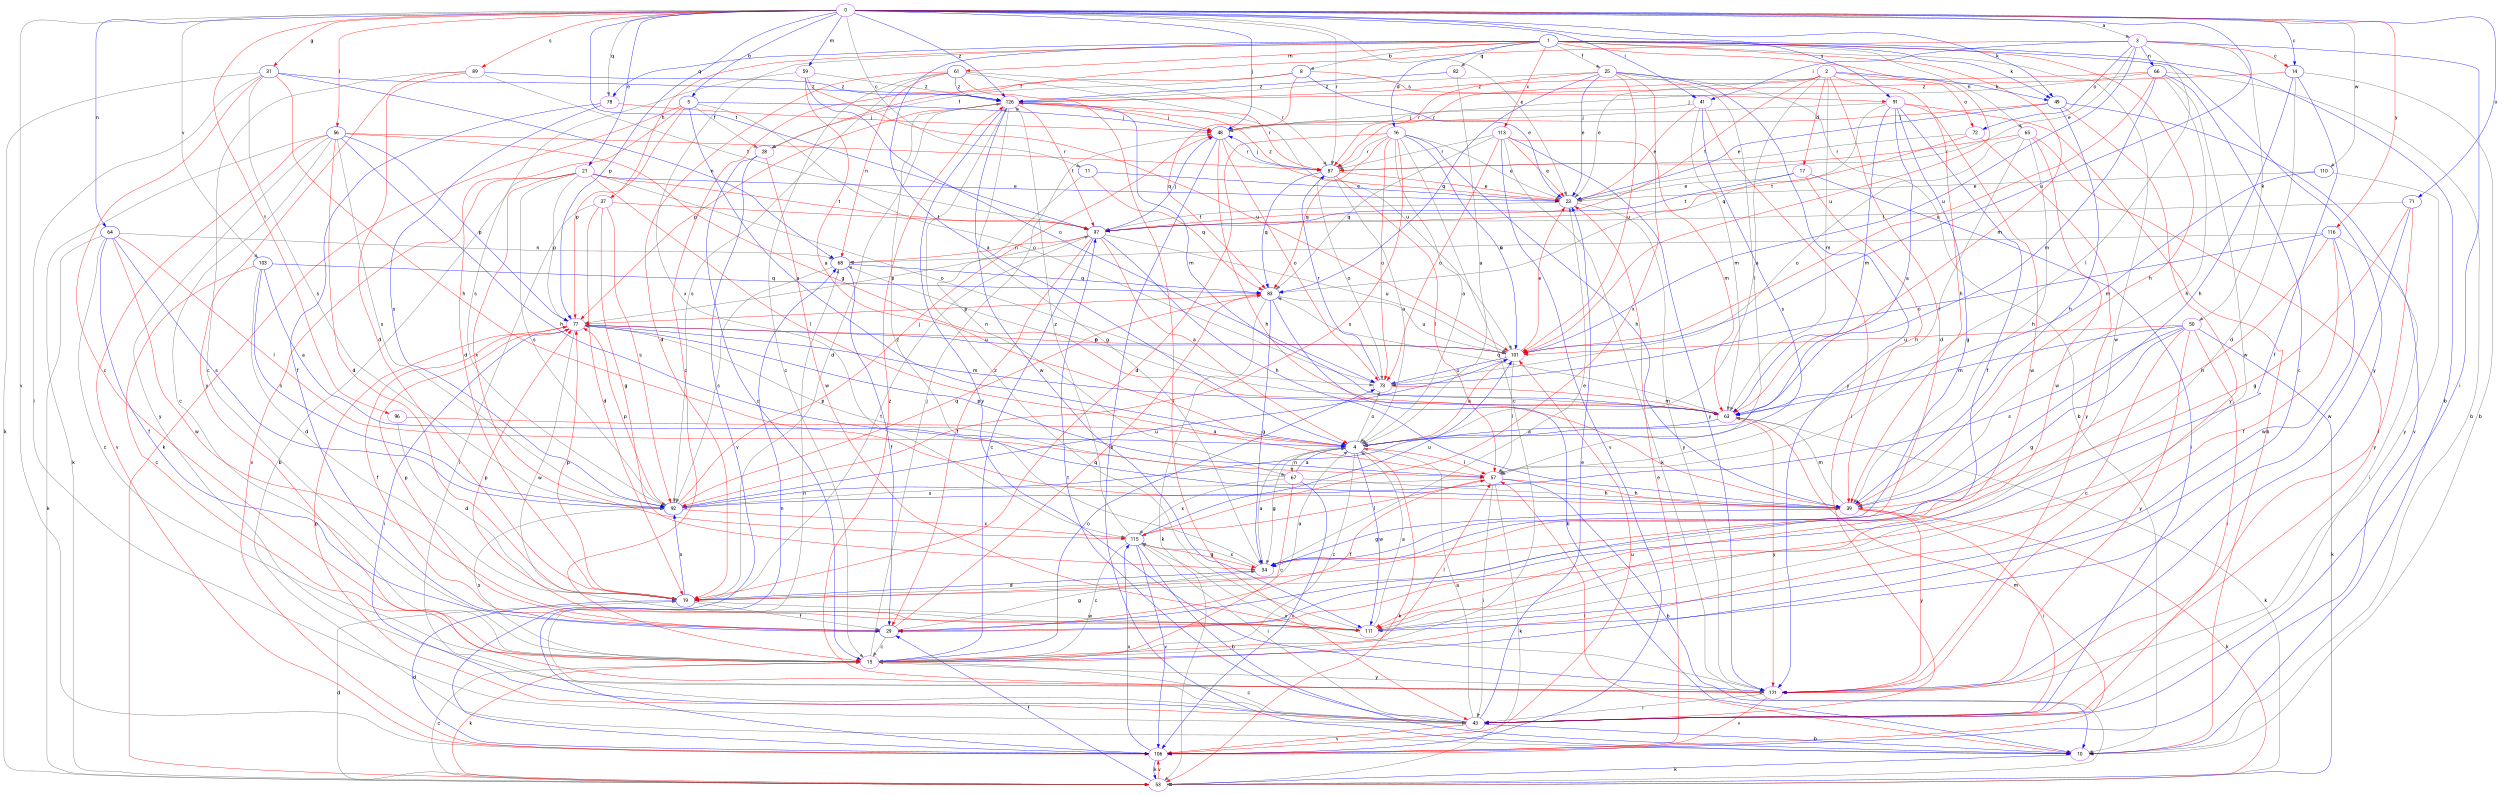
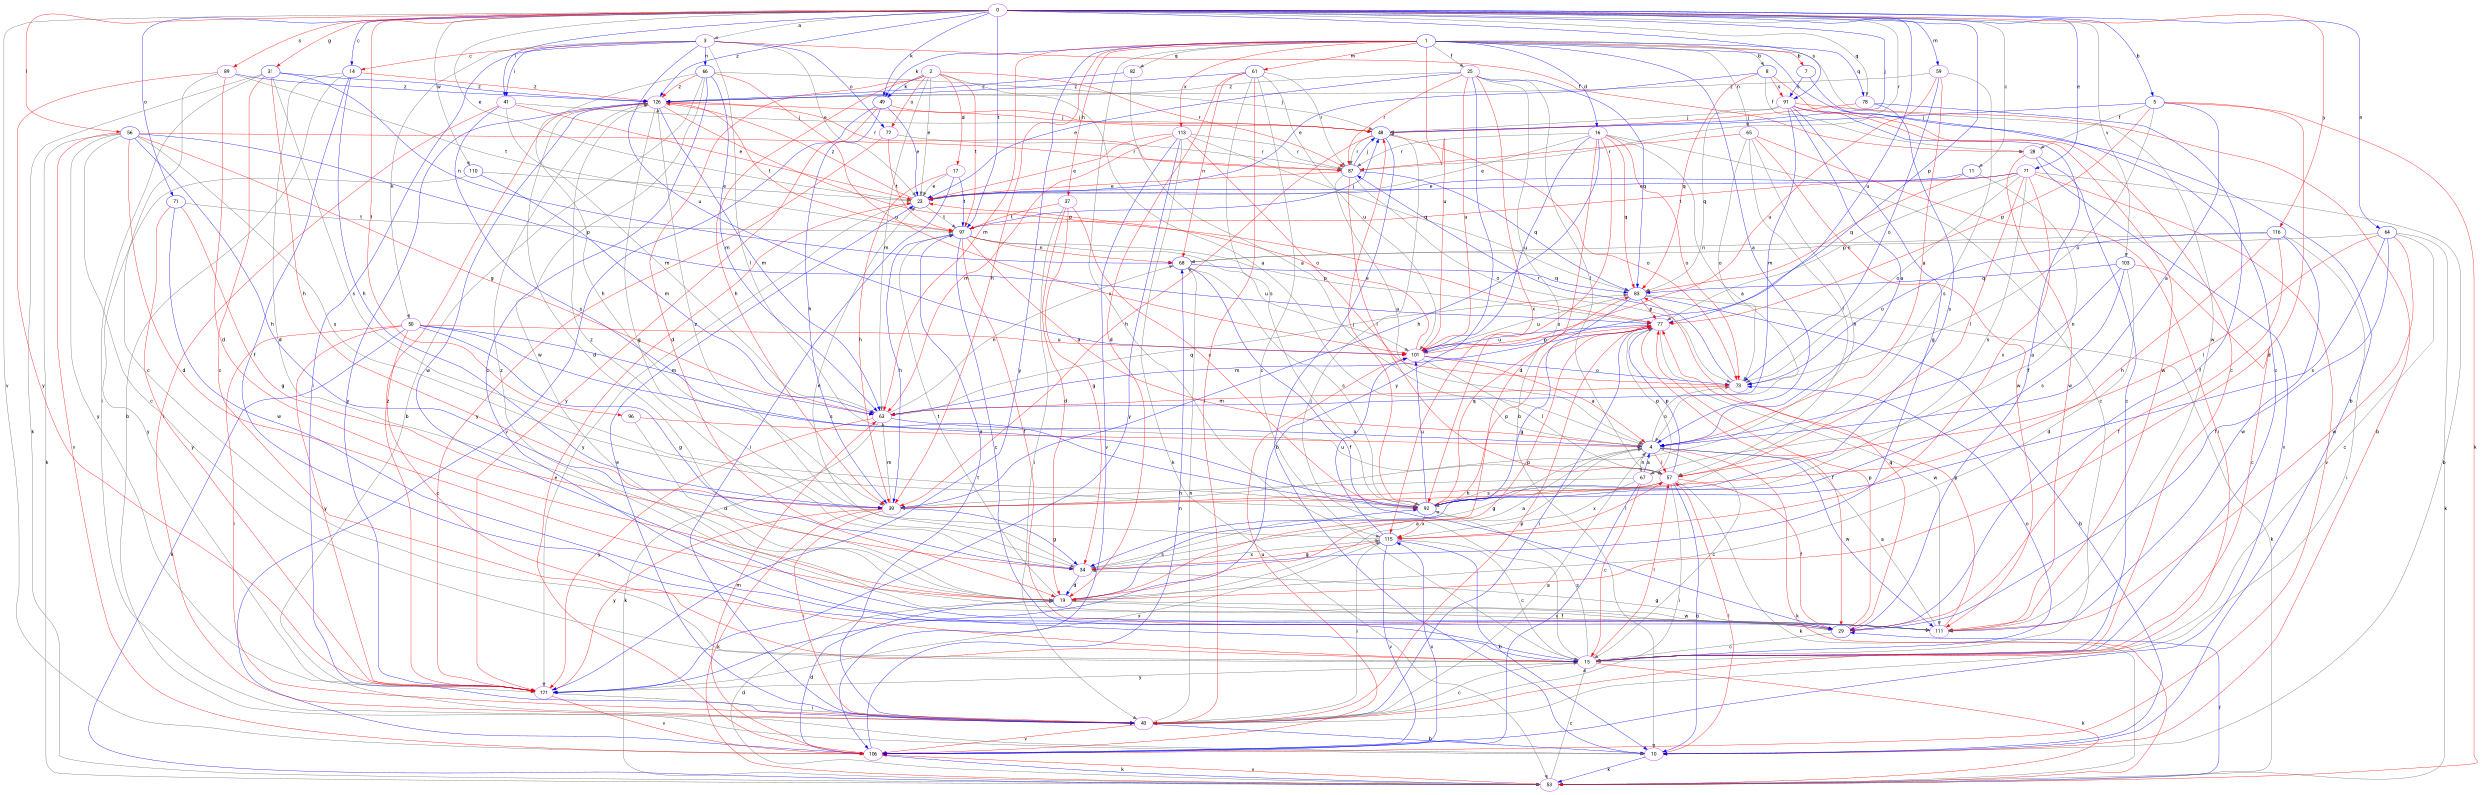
node "7": added
